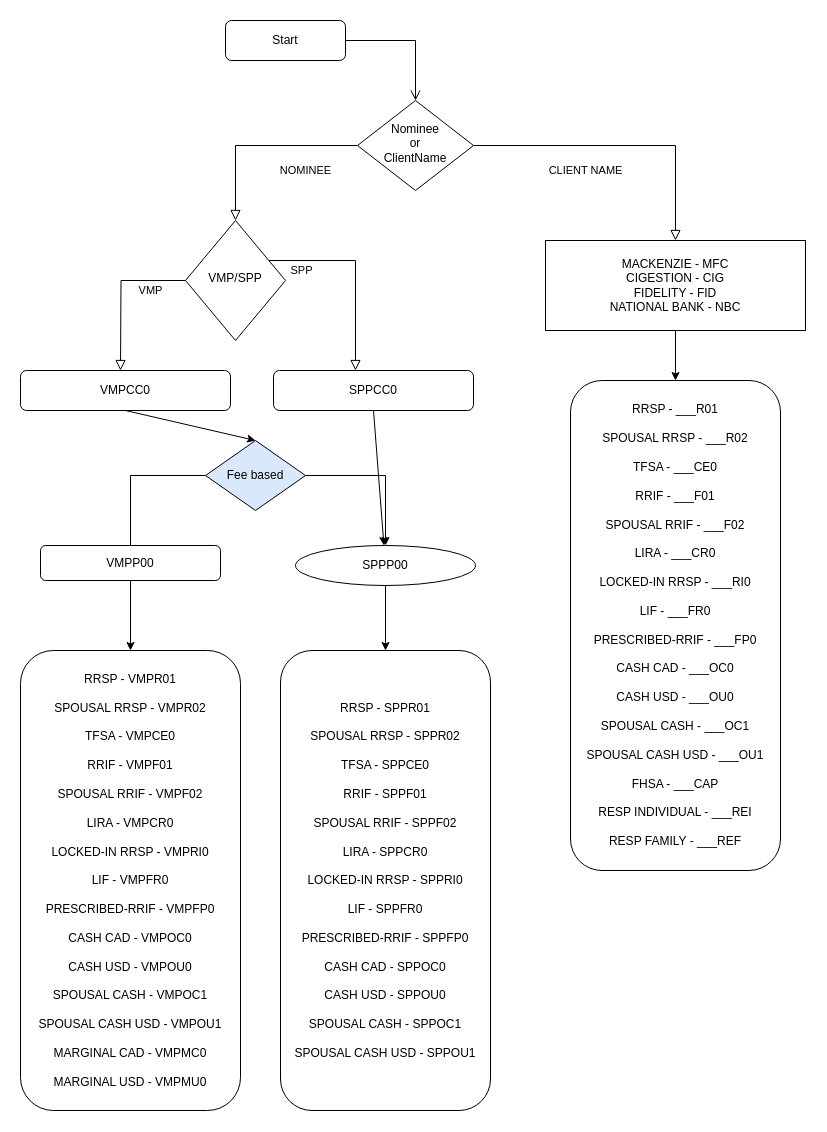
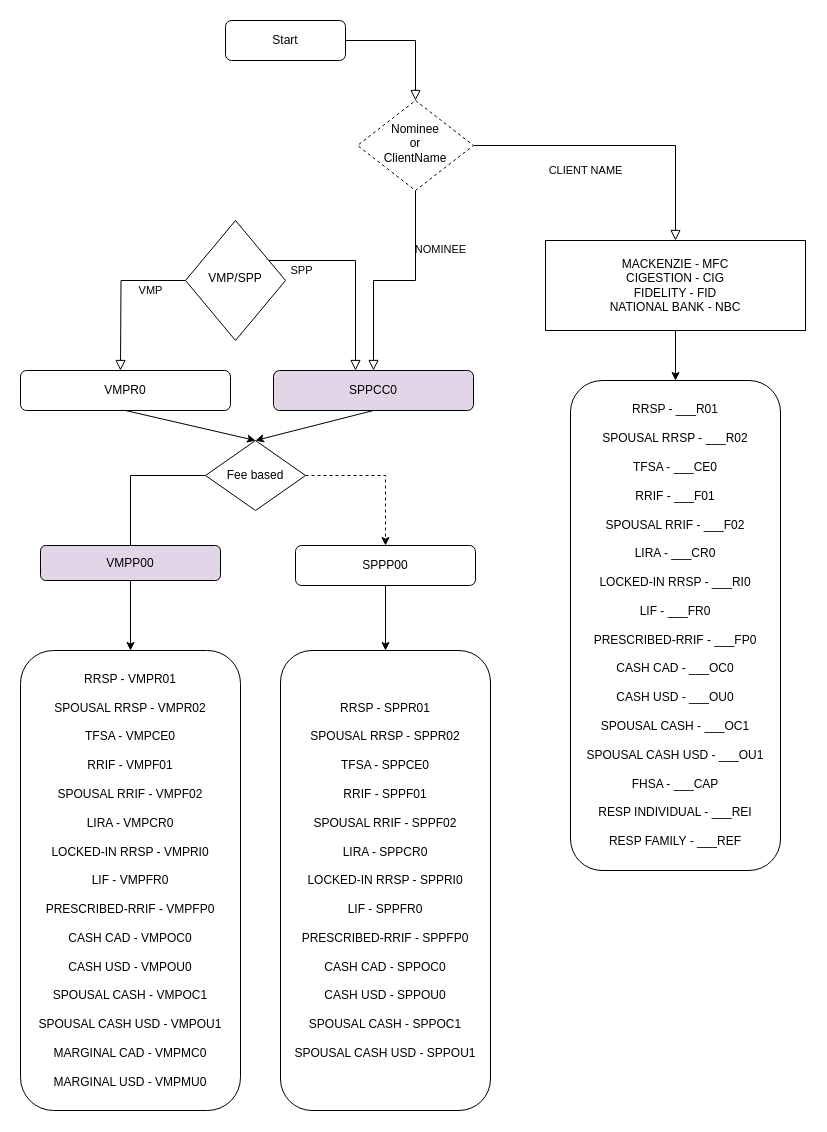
edge "Start" -> "Nominee or ClientName": arrowhead open -> block
edge "Nominee or ClientName" -> "VMP/SPP": now "Nominee or ClientName" -> "SPPCC0"
node "Nominee or ClientName": style solid -> dashed
node "VMPCC0": label "VMPCC0" -> "VMPR0"
node "SPPCC0": fillcolor #ffffff -> #e1d5e7
edge "SPPCC0" -> "SPPP00": now "SPPCC0" -> "Fee based"
node "Fee based": fillcolor #dae8fc -> #ffffff
edge "Fee based" -> "SPPP00": style solid -> dashed
node "VMPP00": fillcolor #ffffff -> #e1d5e7
node "SPPP00": shape ellipse -> rounded rectangle
